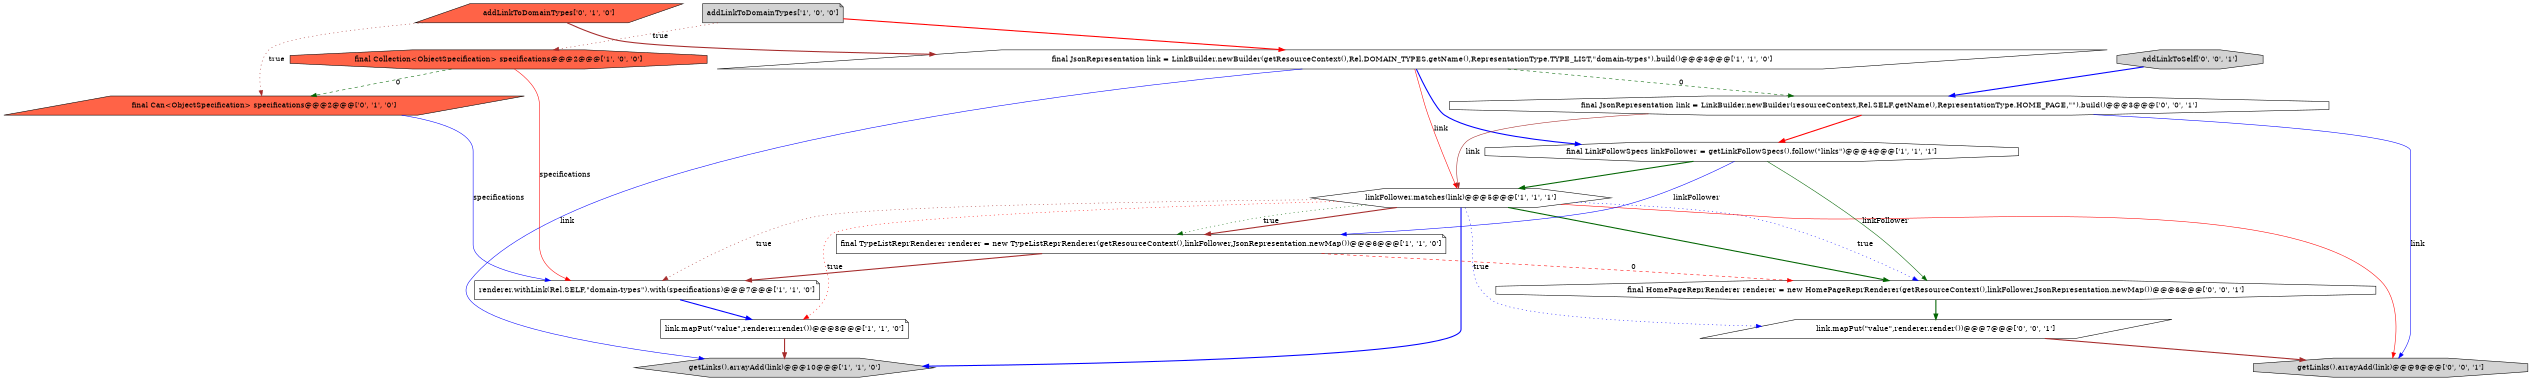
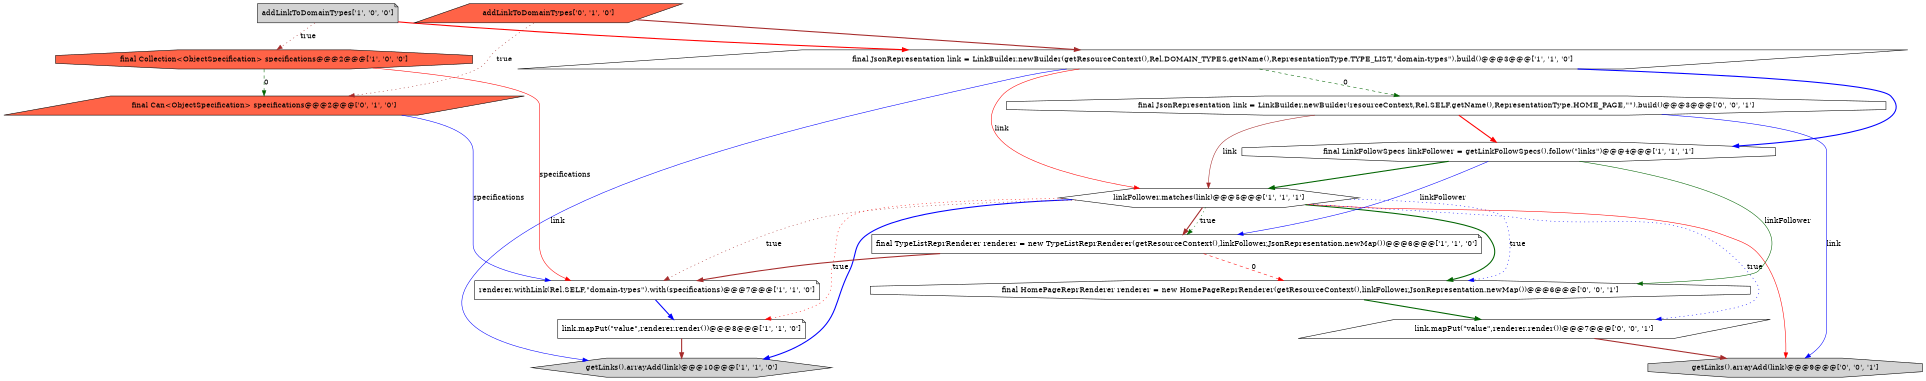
node "addLinkToSelf['0', '0', '1']": removed
